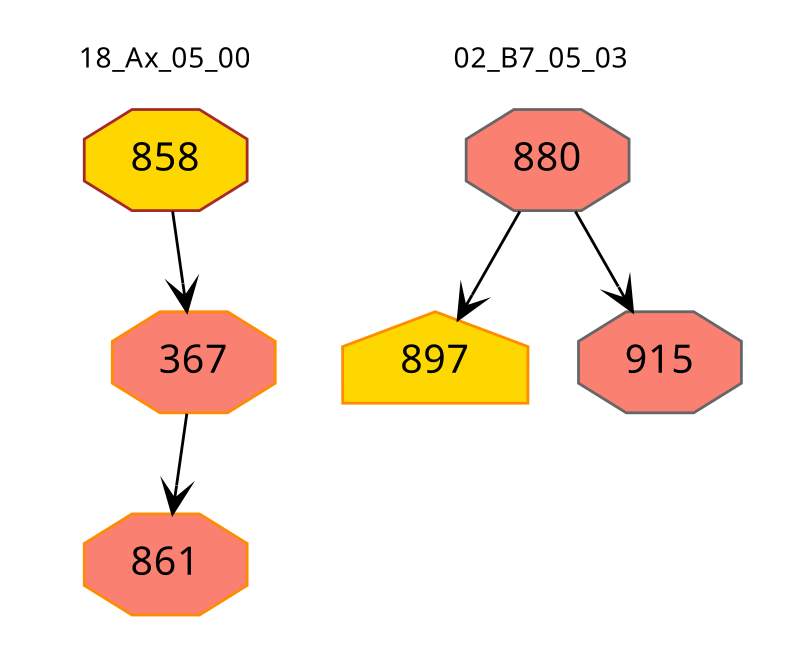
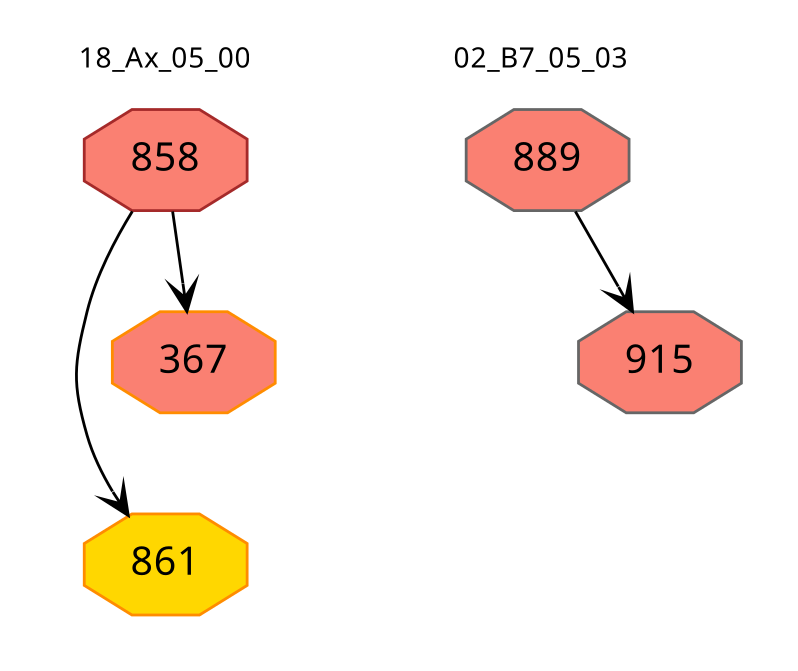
node "858": fillcolor gold -> salmon
node "880": label "880" -> "889"
node "897": removed
edge "367" -> "861": now "858" -> "861"
node "861": fillcolor salmon -> gold
